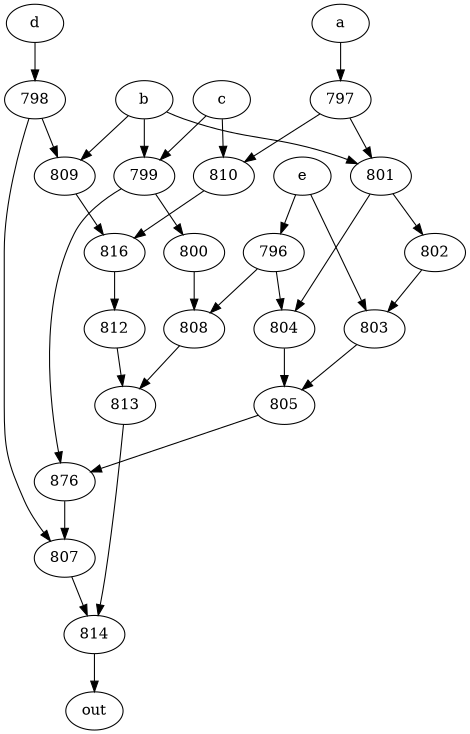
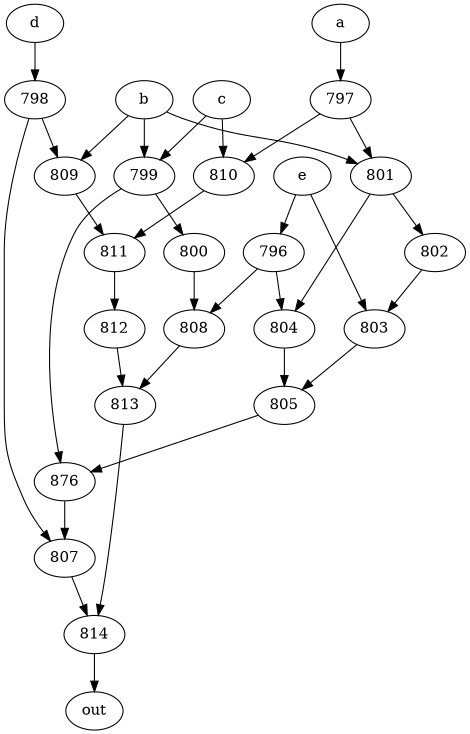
node "816": label "816" -> "811"
